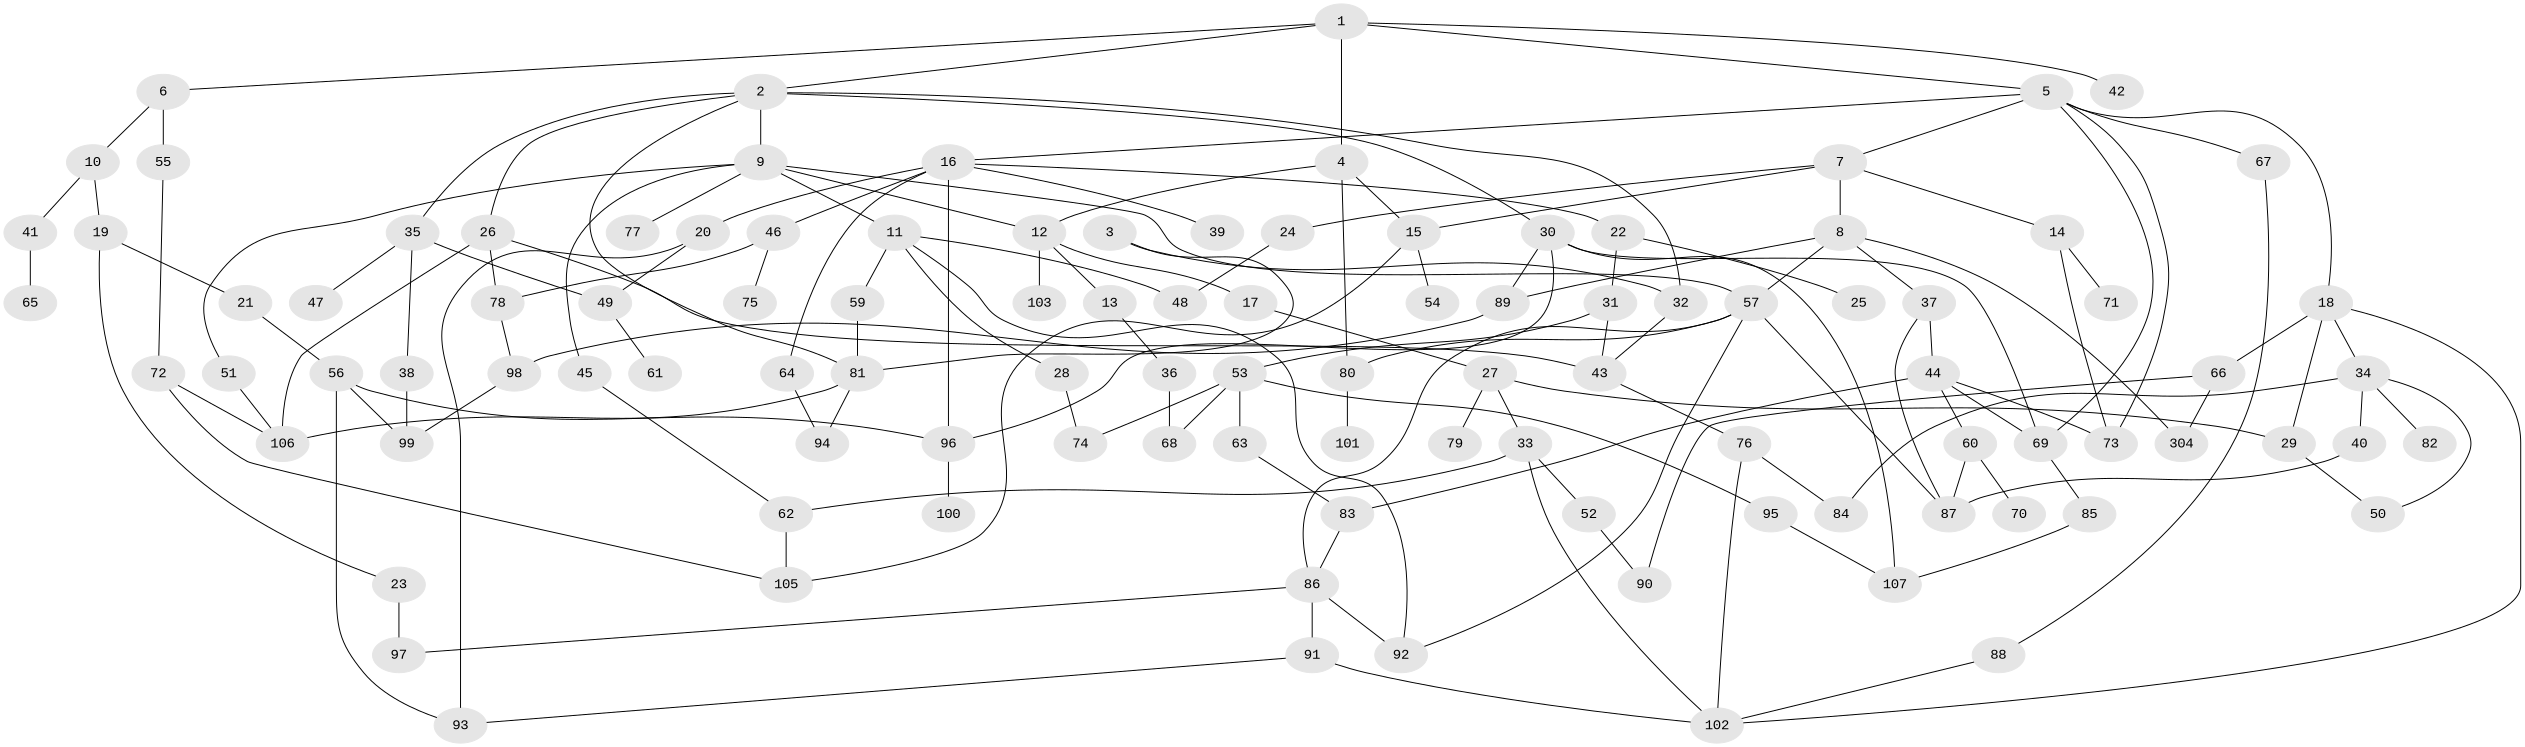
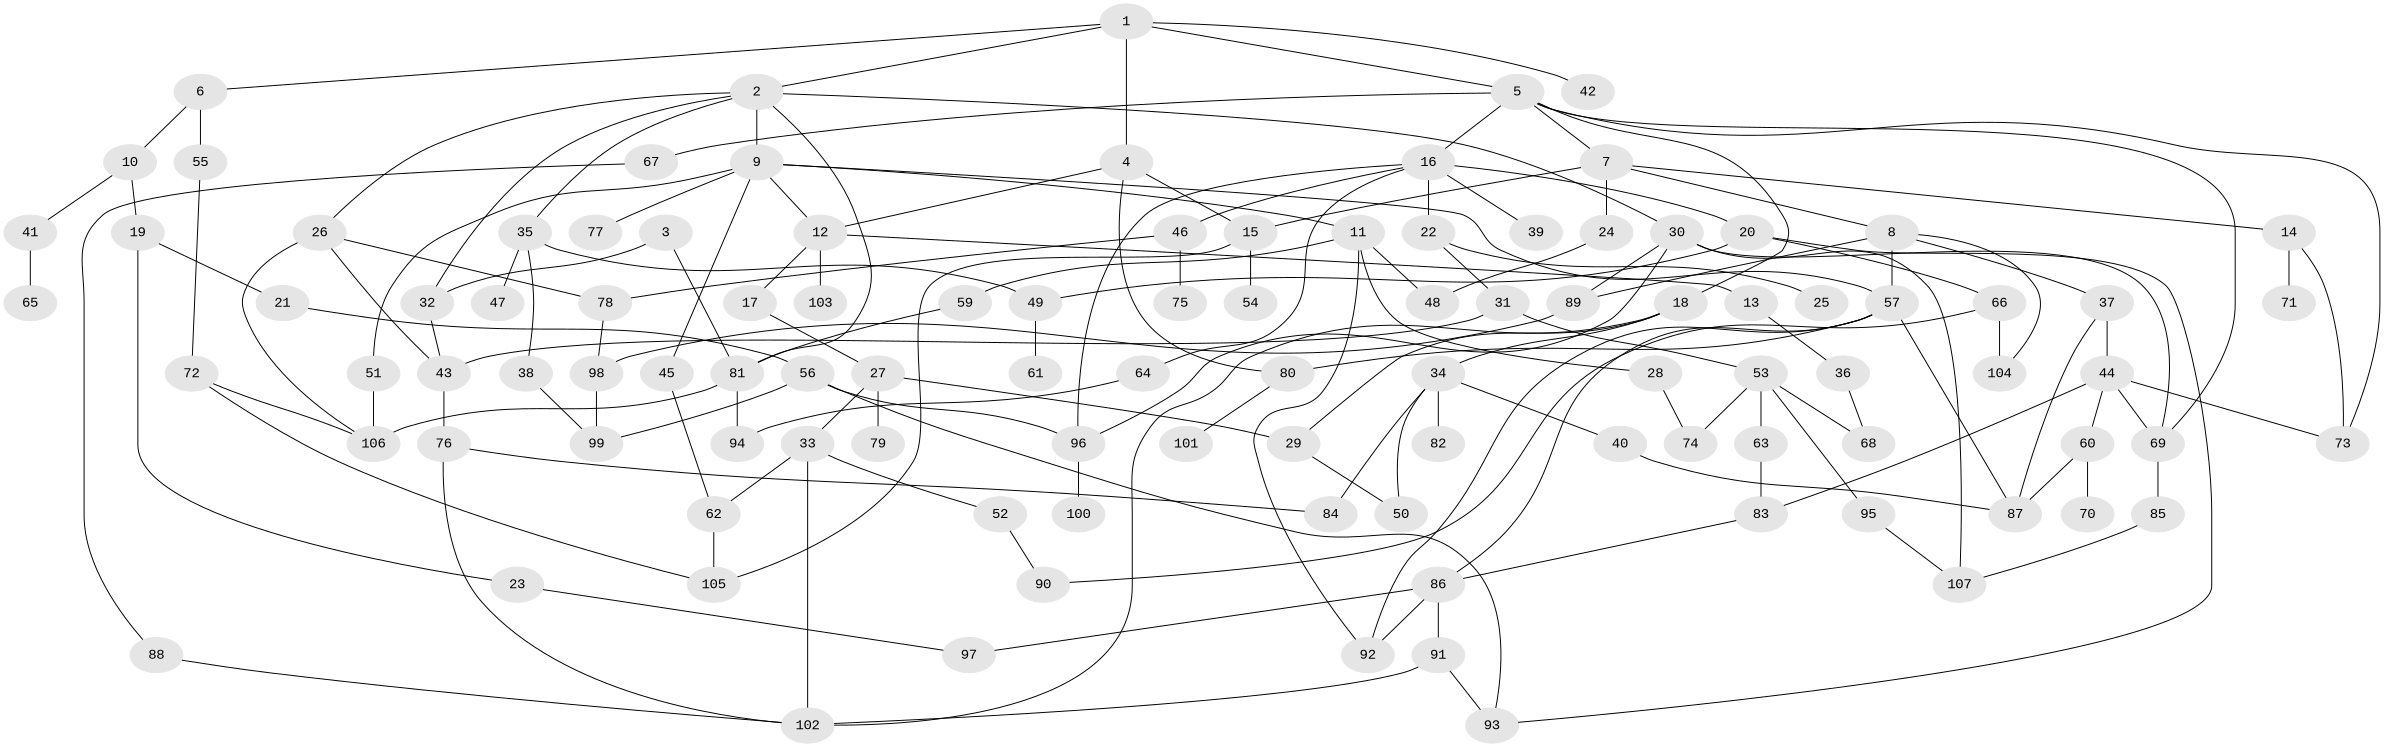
edge "18" -- "66": now "20" -- "66"
node "304": label "304" -> "104"
